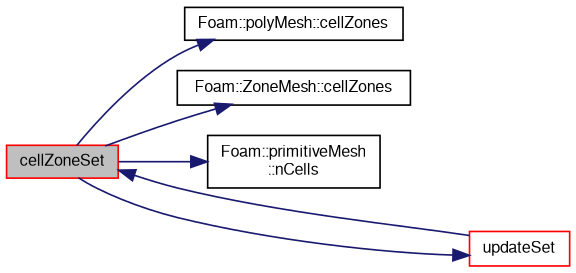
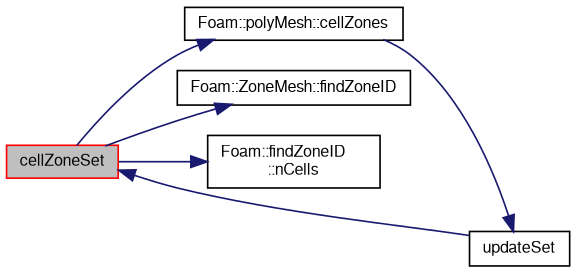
node "Foam::ZoneMesh::cellZones": label "Foam::ZoneMesh::cellZones" -> "Foam::ZoneMesh::findZoneID"
node "Foam::primitiveMesh ::nCells": label "Foam::primitiveMesh ::nCells" -> "Foam::findZoneID ::nCells"
edge "cellZoneSet" -> "updateSet": now "Foam::polyMesh::cellZones" -> "updateSet"
node "updateSet": color red -> black
